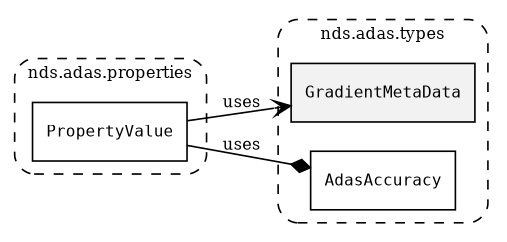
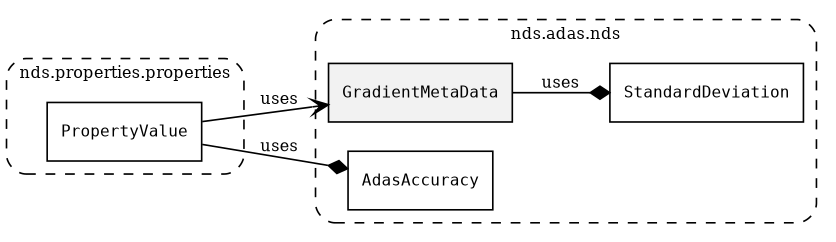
cluster "nds.adas.types": label "nds.adas.types" -> "nds.adas.nds"
cluster "nds.adas.properties": label "nds.adas.properties" -> "nds.properties.properties"
node "StandardDeviation": added
